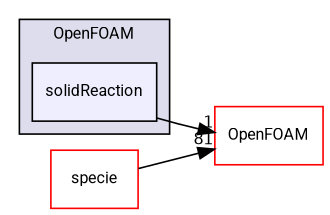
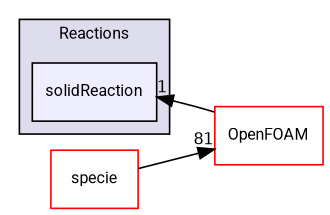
cluster "OpenFOAM": label "OpenFOAM" -> "Reactions"
edge "solidReaction" -> "OpenFOAM": reversed
